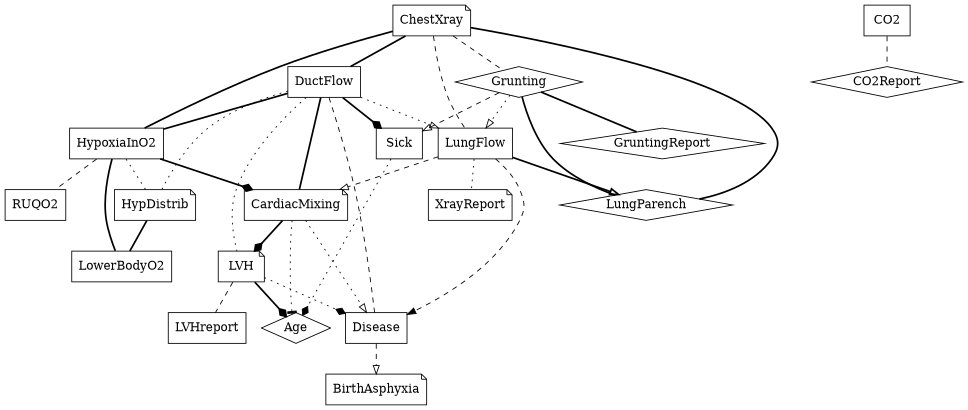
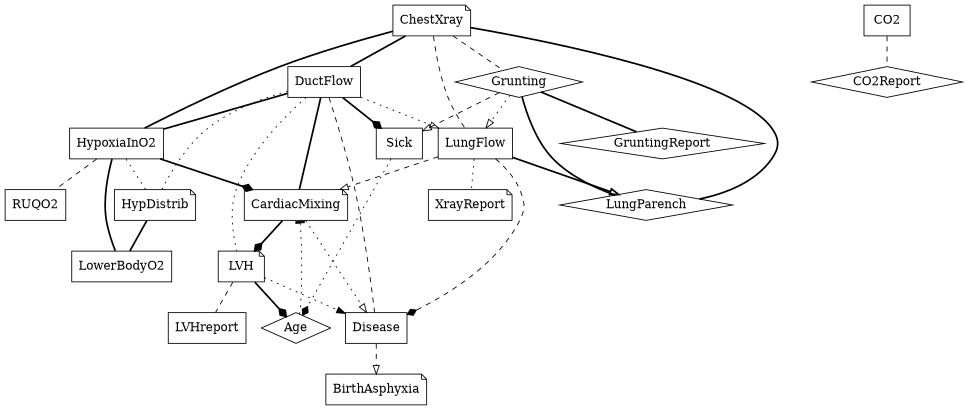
edge "LungFlow" -> "Disease": arrowhead normal -> diamond
edge "CardiacMixing" -> "Age": reversed
edge "LVH" -> "Disease": arrowhead diamond -> normal
